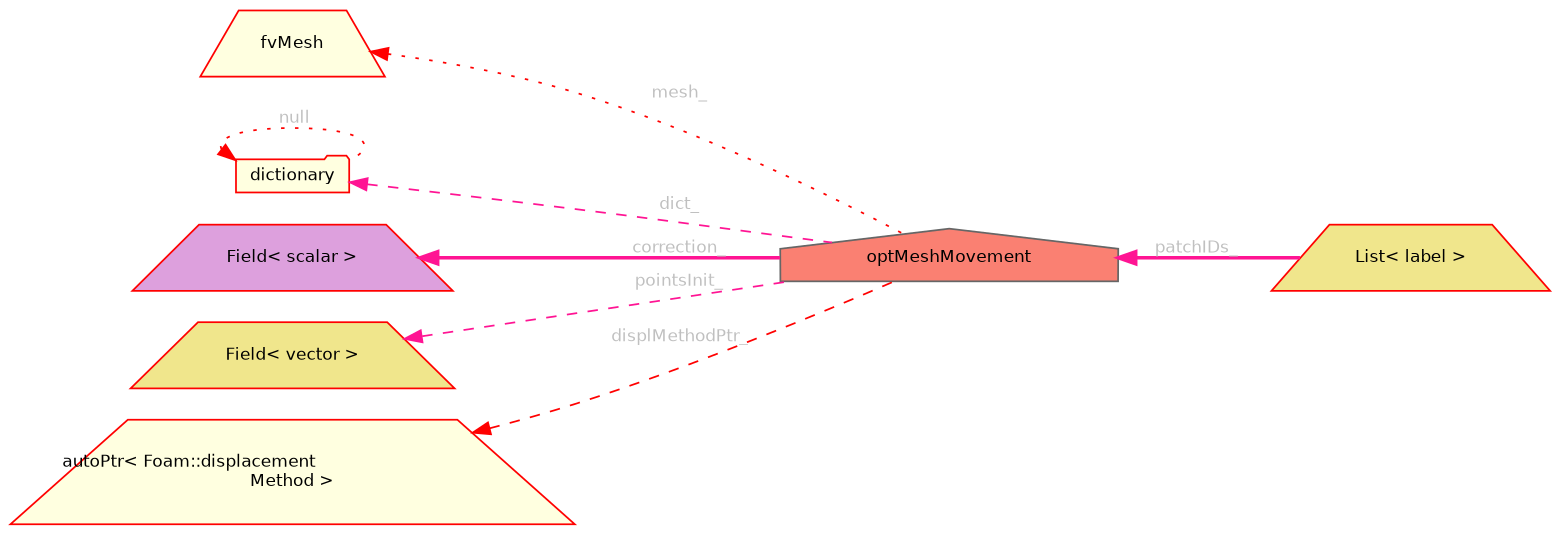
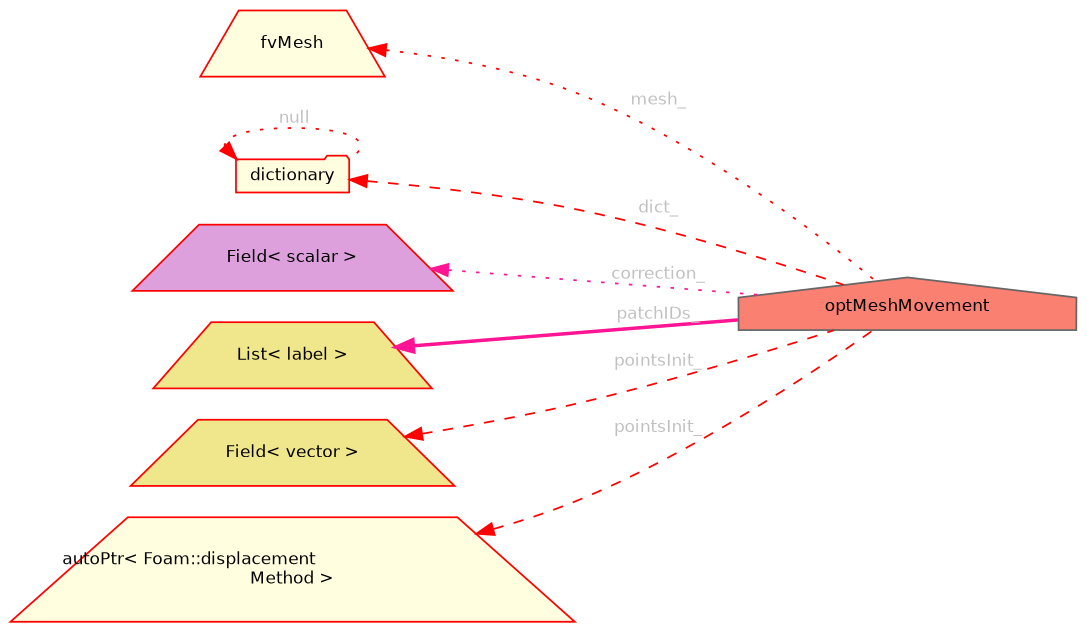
edge "optMeshMovement" -> "dictionary": color deeppink -> red
edge "optMeshMovement" -> "Field< scalar >": style bold -> dotted
edge "List< label >" -> "optMeshMovement": reversed
edge "optMeshMovement" -> "Field< vector >": color deeppink -> red
edge "optMeshMovement" -> "autoPtr< Foam::displacement Method >": label " displMethodPtr_" -> " pointsInit_"
